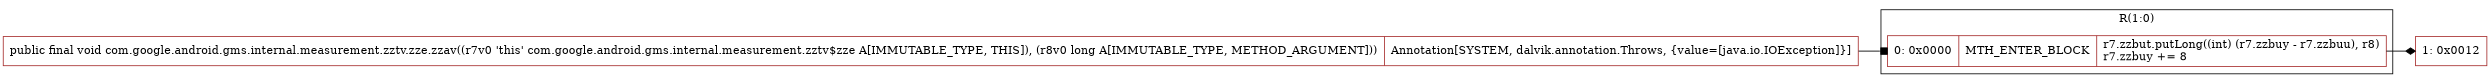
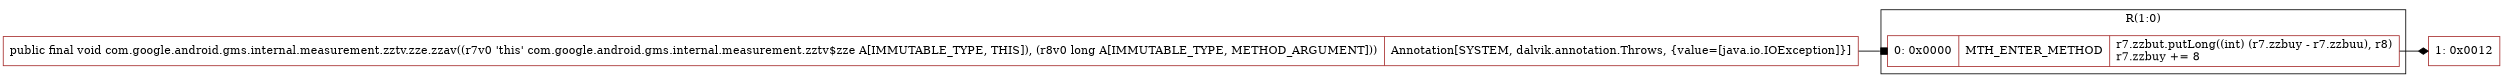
node "0: 0x0000": text "MTH_ENTER_BLOCK" -> "MTH_ENTER_METHOD"
